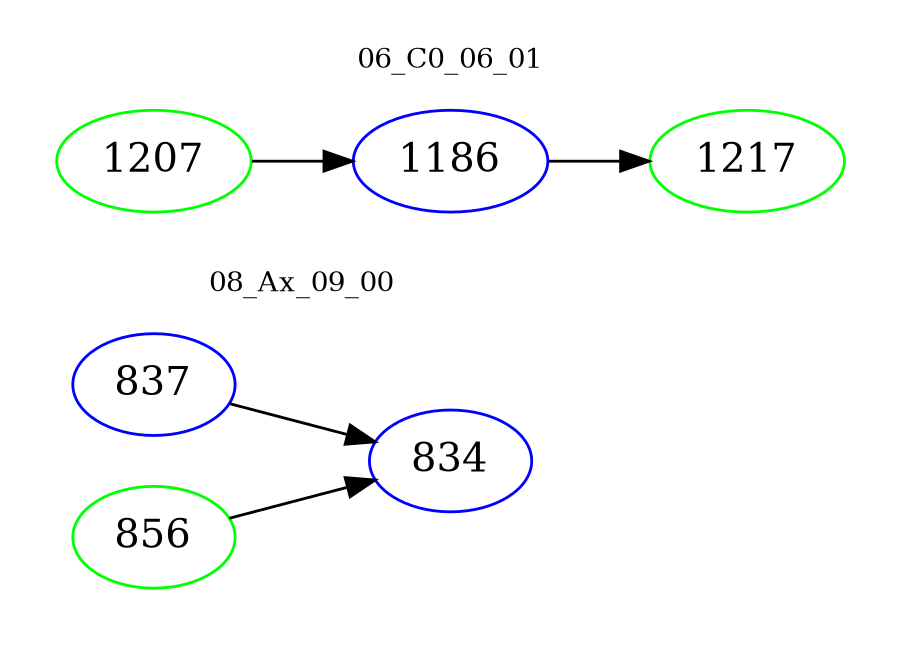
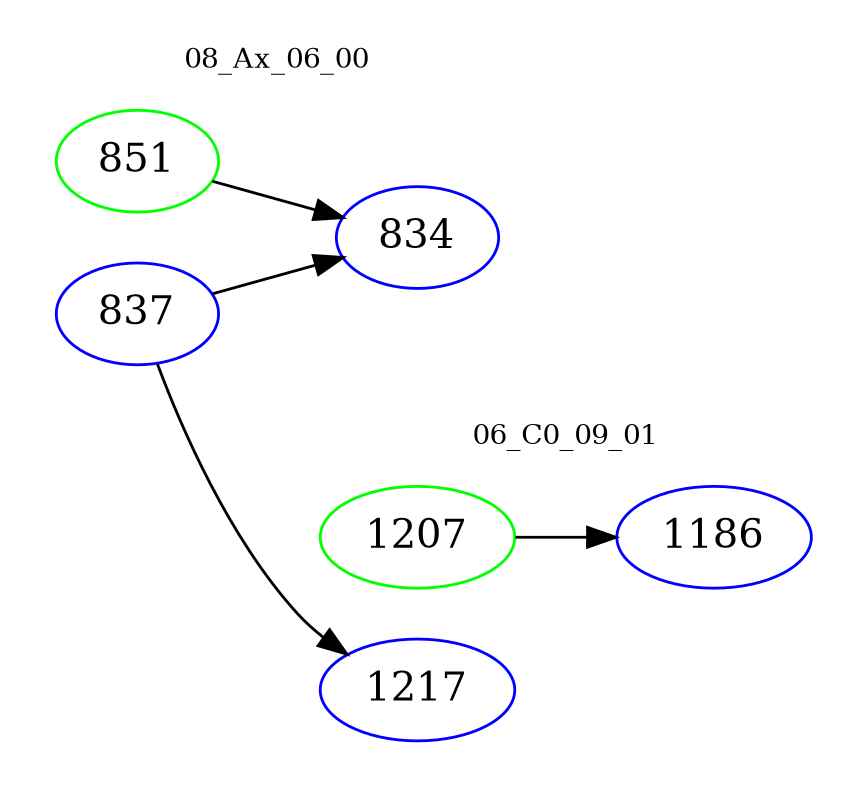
cluster "06_C0_06_01": label "06_C0_06_01" -> "06_C0_09_01"
edge "1186" -> "1217": now "837" -> "1217"
node "1217": color green -> blue
cluster "08_Ax_09_00": label "08_Ax_09_00" -> "08_Ax_06_00"
node "856": label "856" -> "851"
